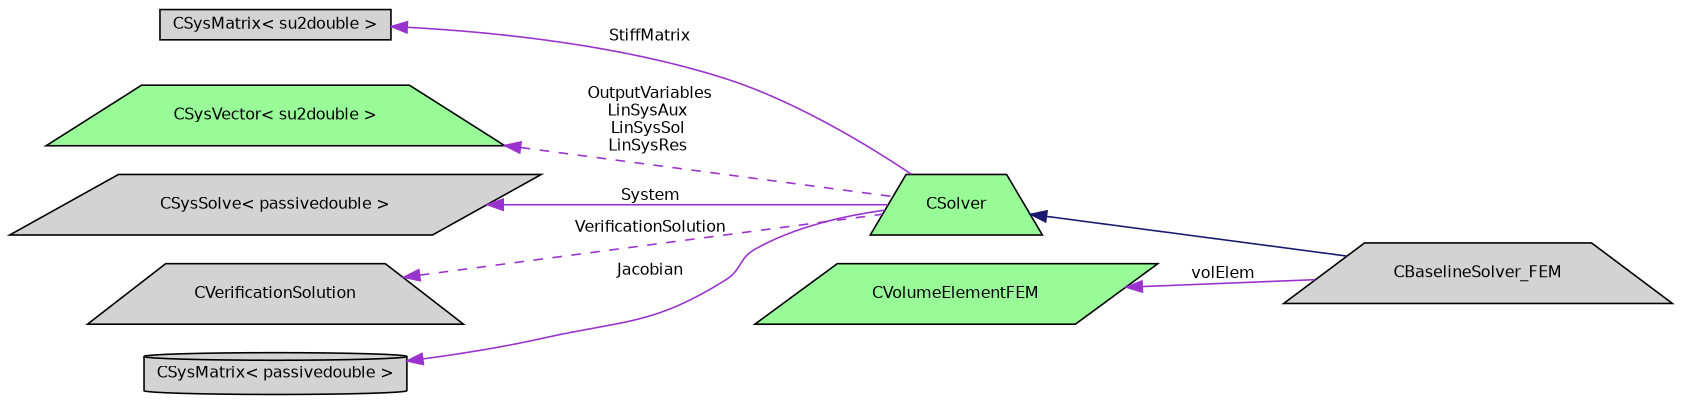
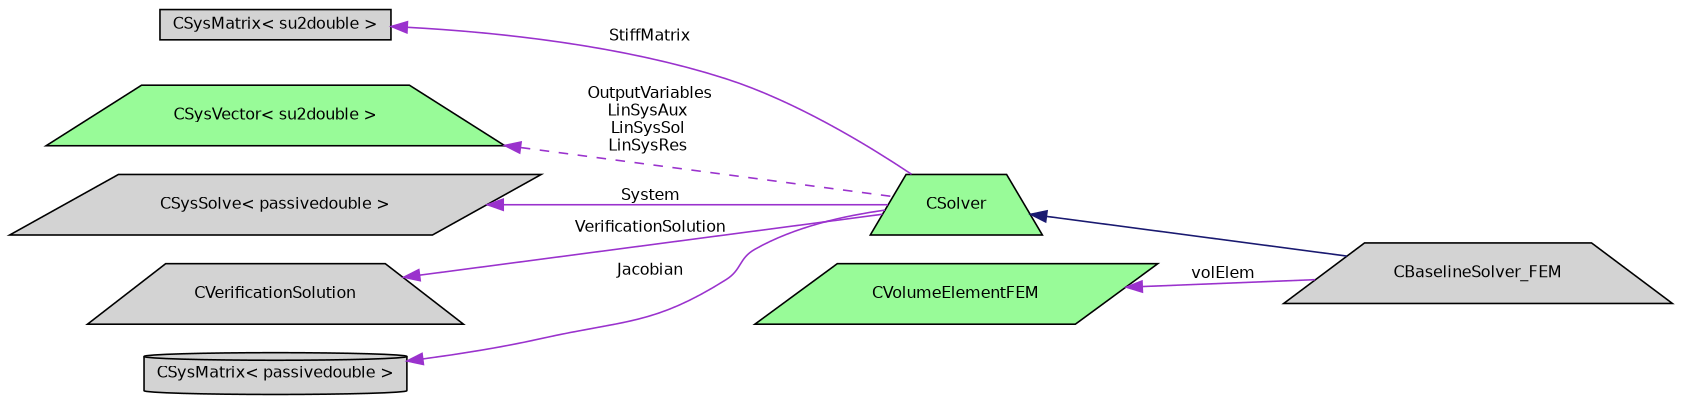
edge "CSolver" -> "CVerificationSolution": style dashed -> solid
